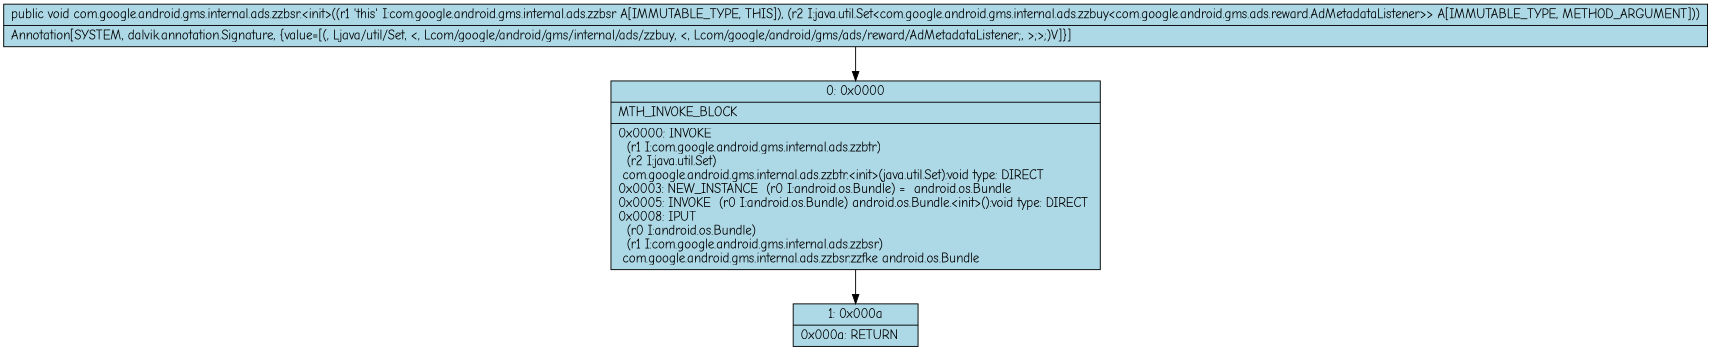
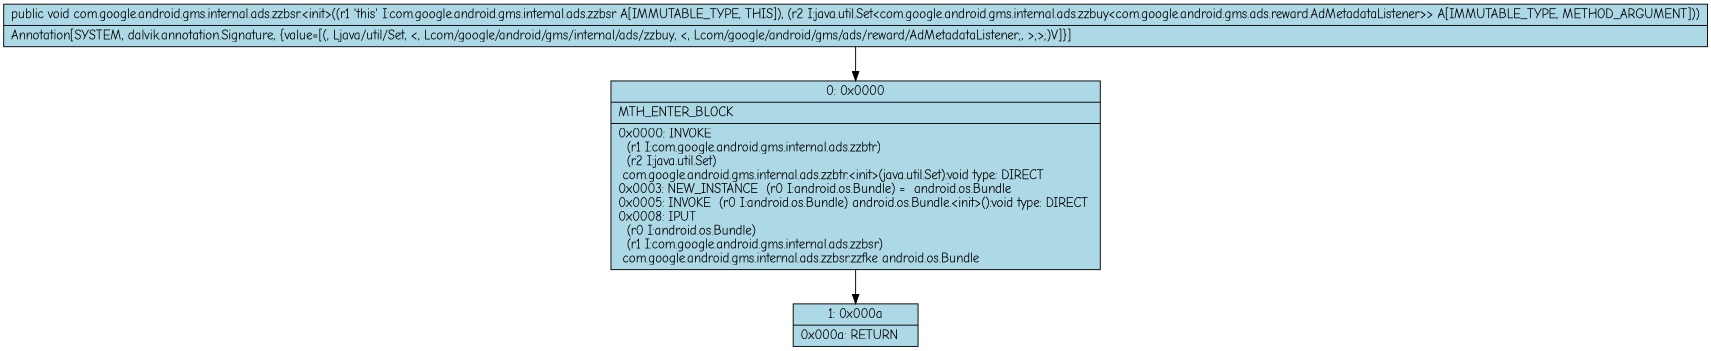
node "0: 0x0000": text "MTH_INVOKE_BLOCK" -> "MTH_ENTER_BLOCK"
